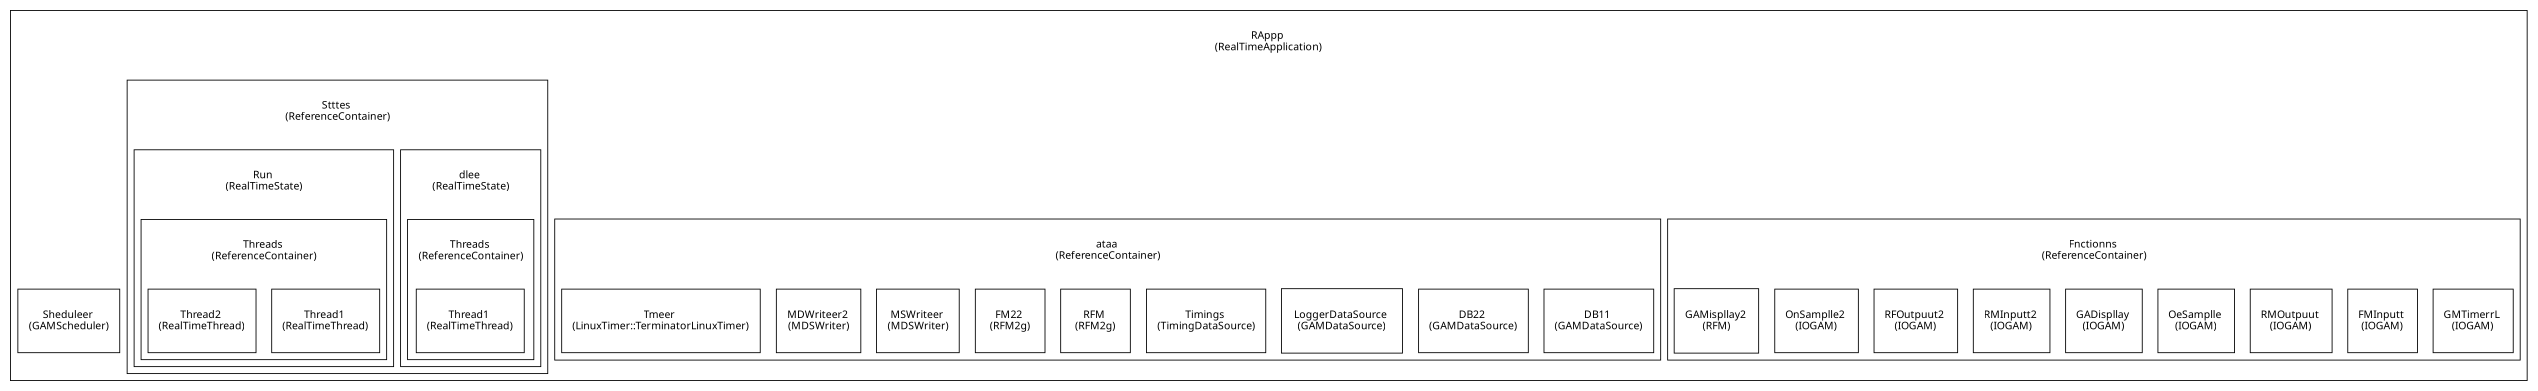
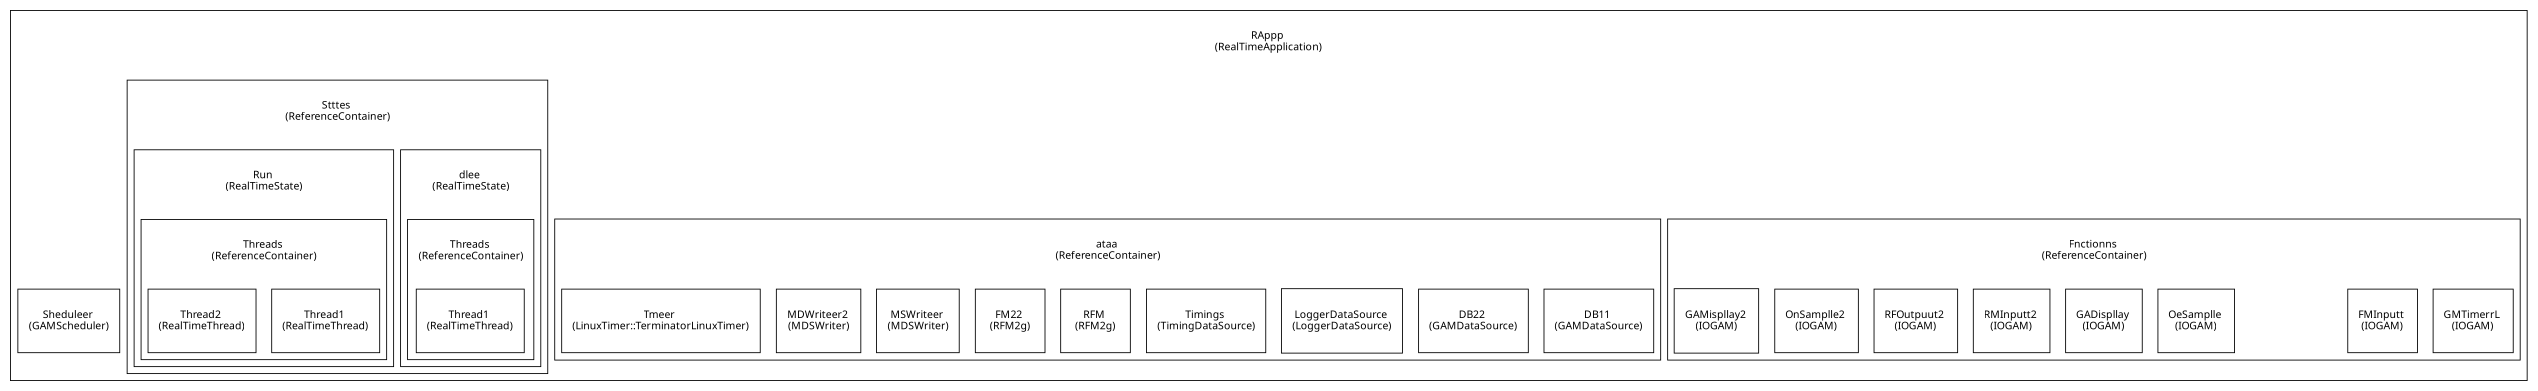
node "RMOutpuut": removed
node "LoggerDataSource": text "(GAMDataSource)" -> "(LoggerDataSource)"
node "GAMispllay2": text "(RFM)" -> "(IOGAM)"
